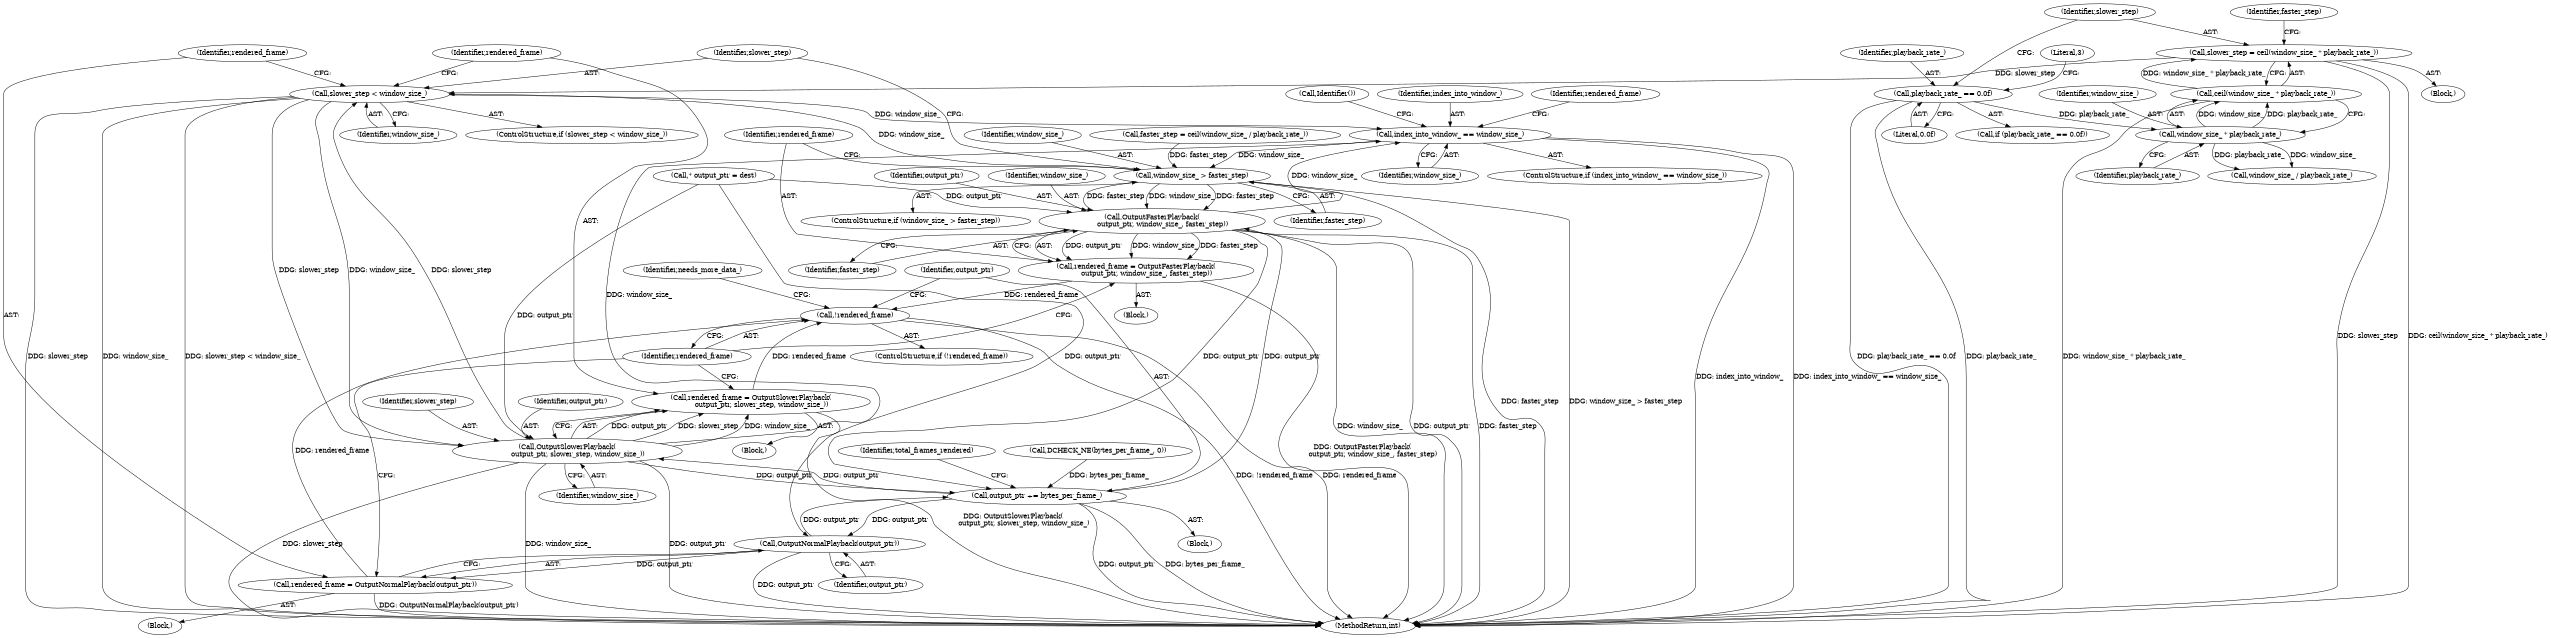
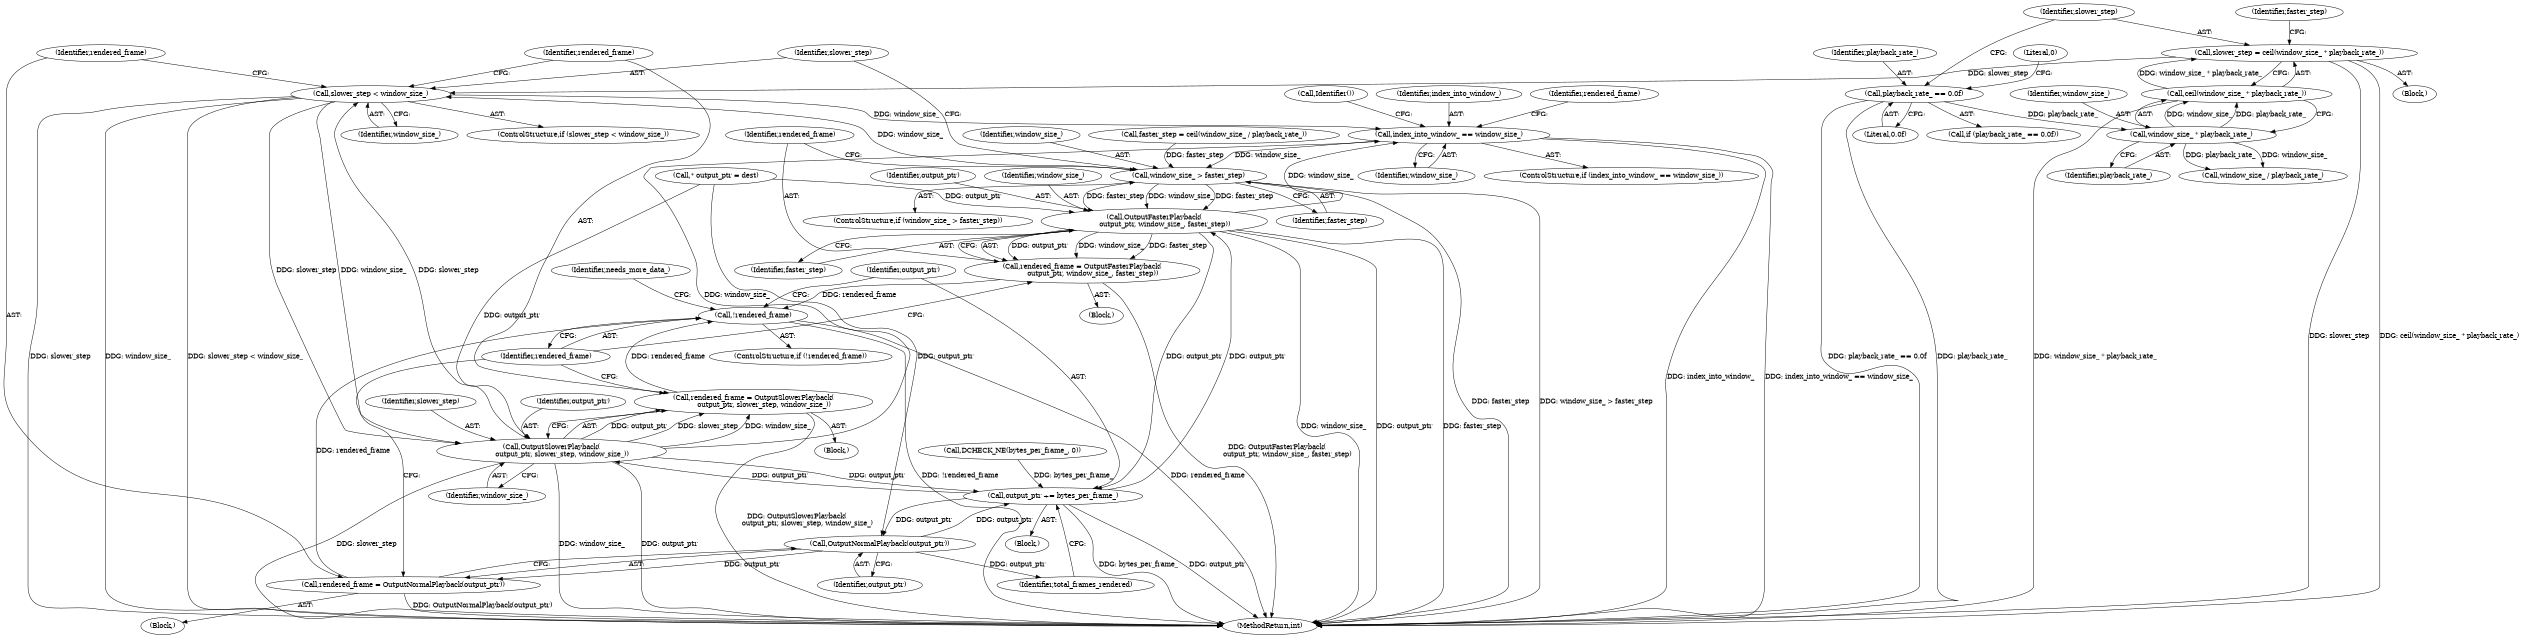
node "(Literal,3)": label "(Literal,3)" -> "(Literal,0)"
edge "(Call,OutputNormalPlayback(output_ptr))" -> "(MethodReturn,int)": now "(Call,OutputNormalPlayback(output_ptr))" -> "(Identifier,total_frames_rendered)"
